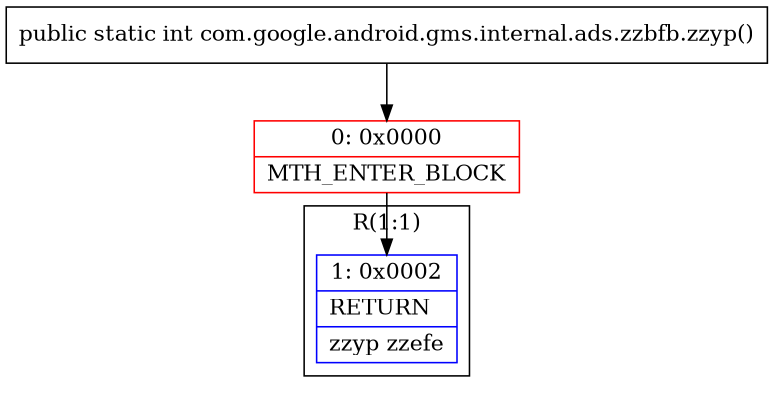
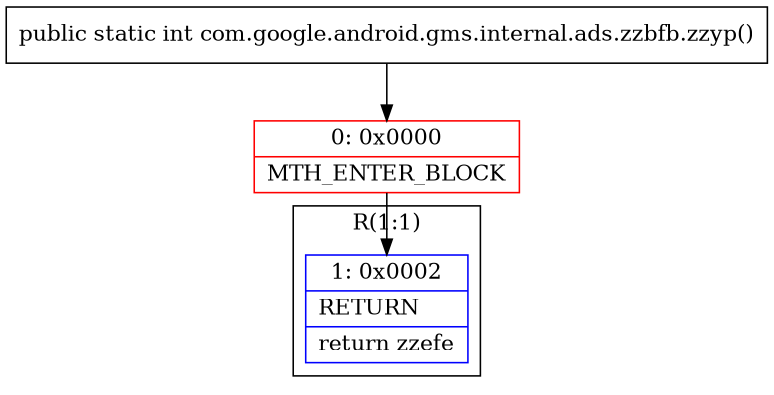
node "1: 0x0002": text "zzyp zzefe" -> "return zzefe"
